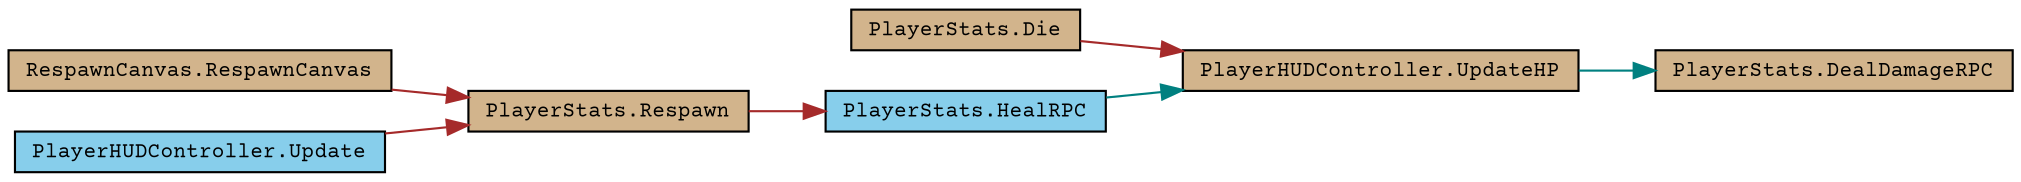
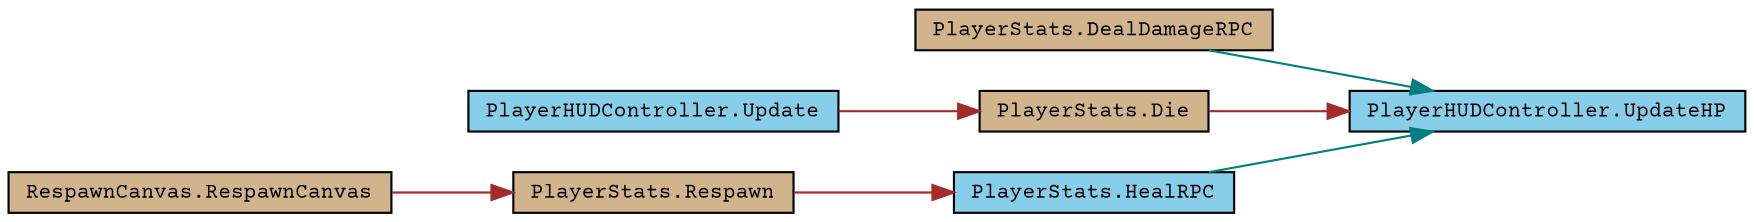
node "PlayerHUDController.UpdateHP": fillcolor tan -> skyblue
edge "PlayerHUDController.UpdateHP" -> "PlayerStats.DealDamageRPC": reversed
edge "PlayerHUDController.Update" -> "PlayerStats.Respawn": now "PlayerHUDController.Update" -> "PlayerStats.Die"
